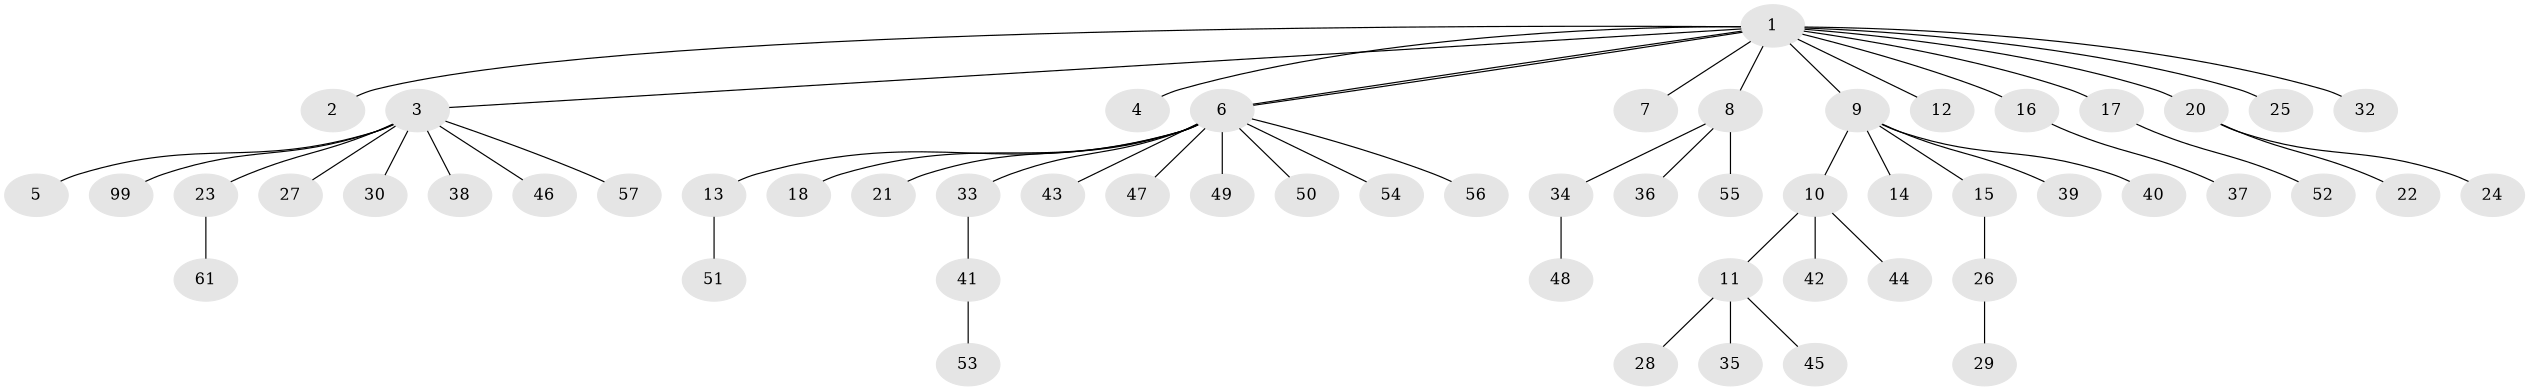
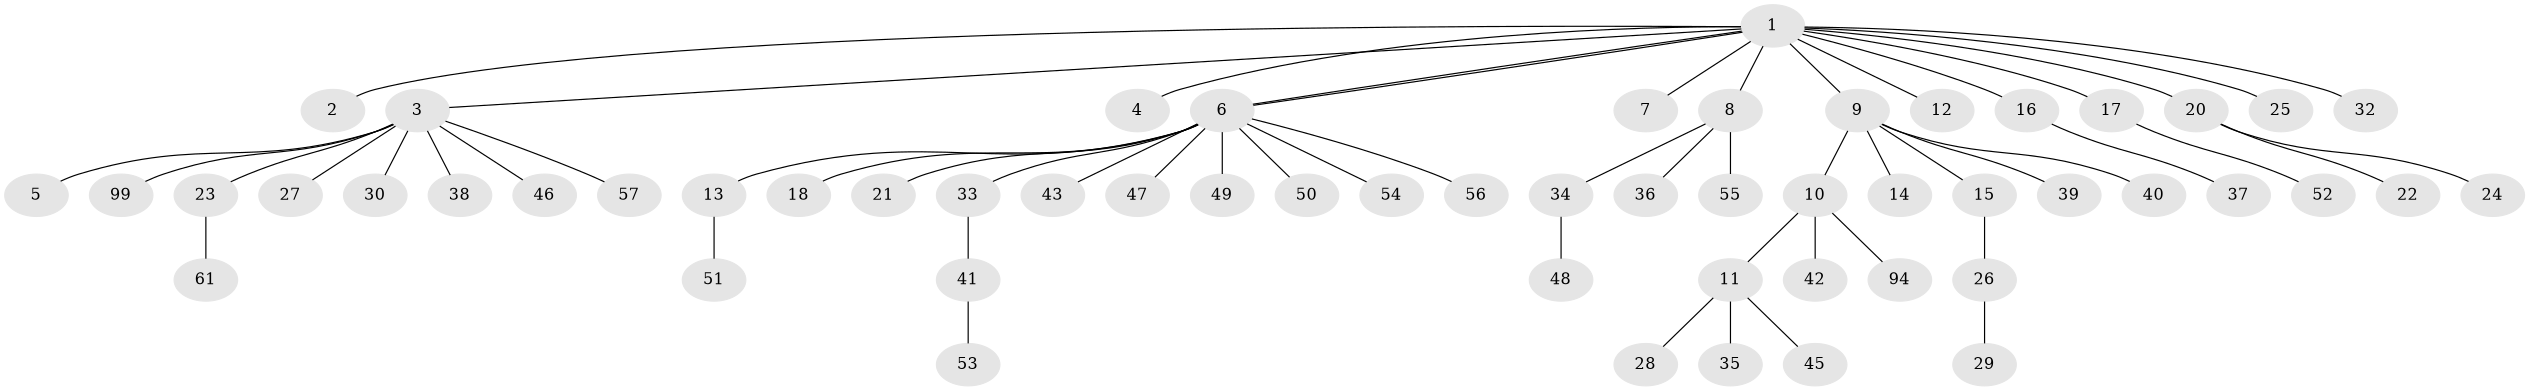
node "44": label "44" -> "94"
